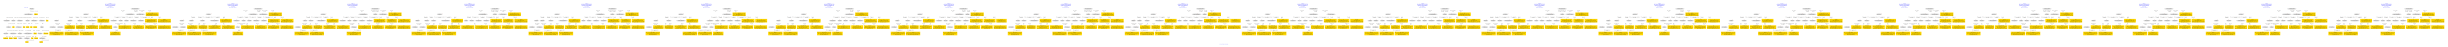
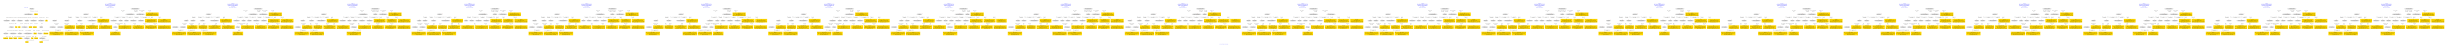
node "type": removed
node "E53_Place1": fillcolor lightgray -> gold
